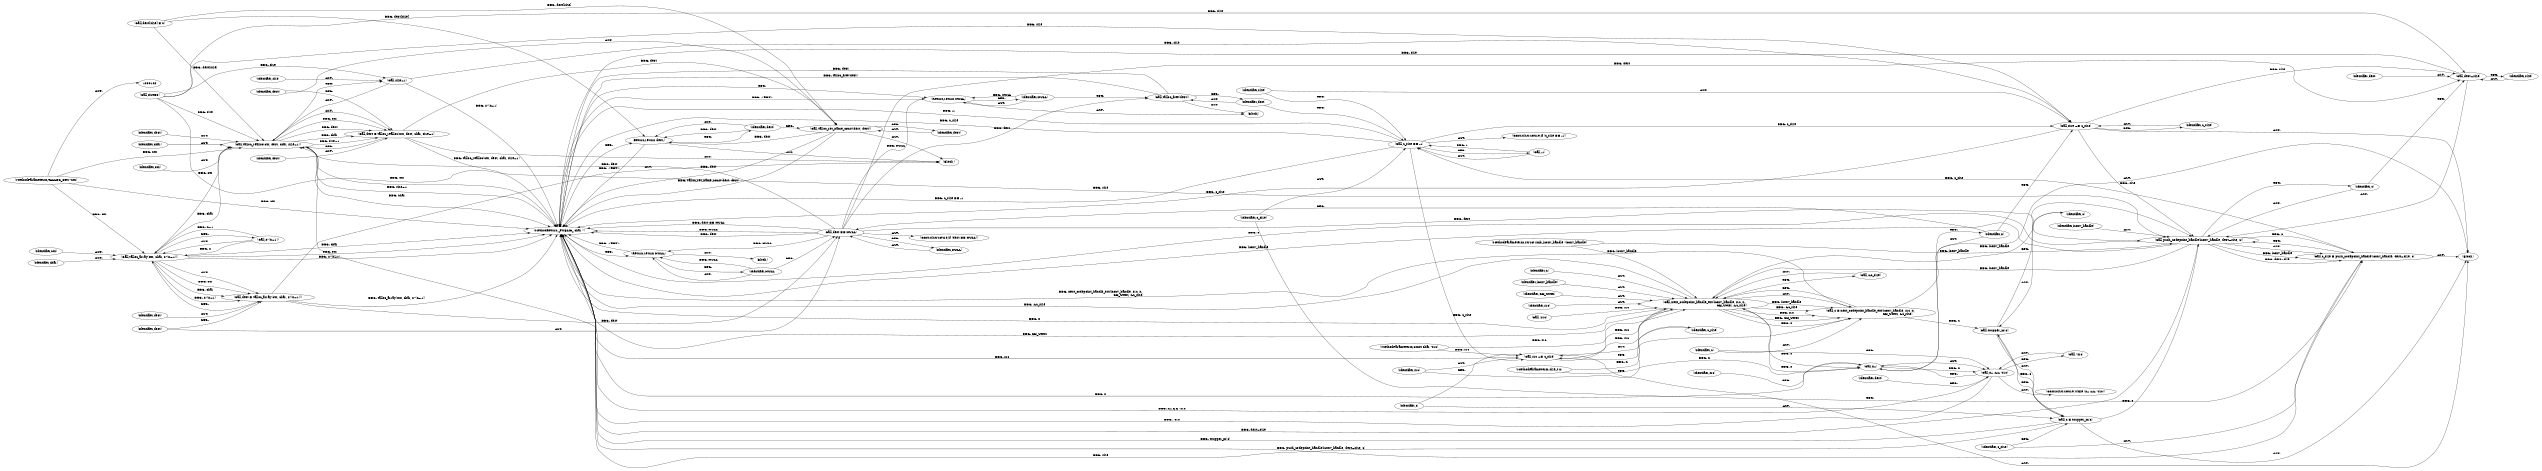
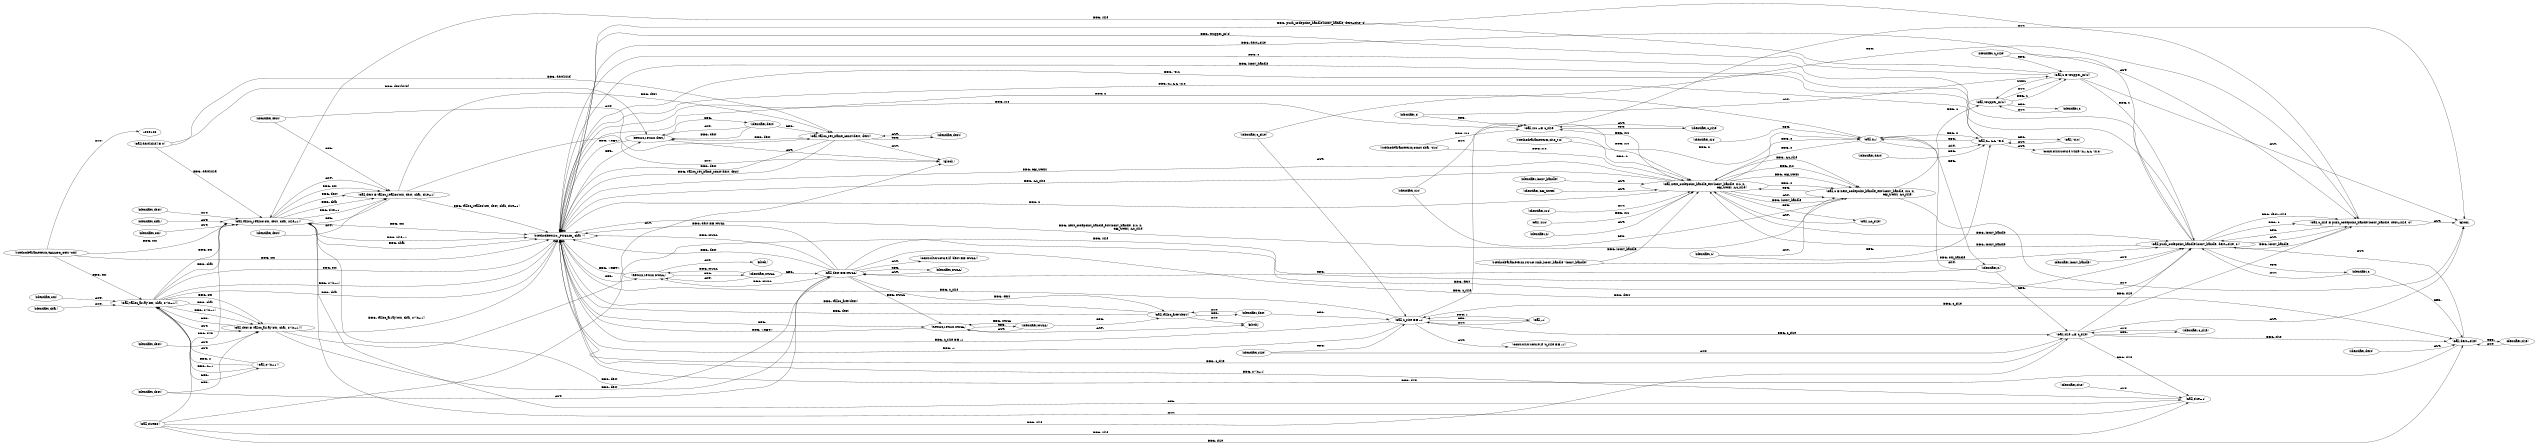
edge "(Call,size+1)" -> "(Call,size += c_size)": reversed
edge "(MethodParameterIn,struct smb_iconv_handle *iconv_handle)" -> "(Call,push_codepoint_handle(iconv_handle, dest+size, c))": label "DDG: iconv_handle" -> "DDG: ctx_handle"
edge "(Call,c = toupper_m(c))" -> "(Call,toupper_m(c))": label "CFG: " -> "UNIX: "
